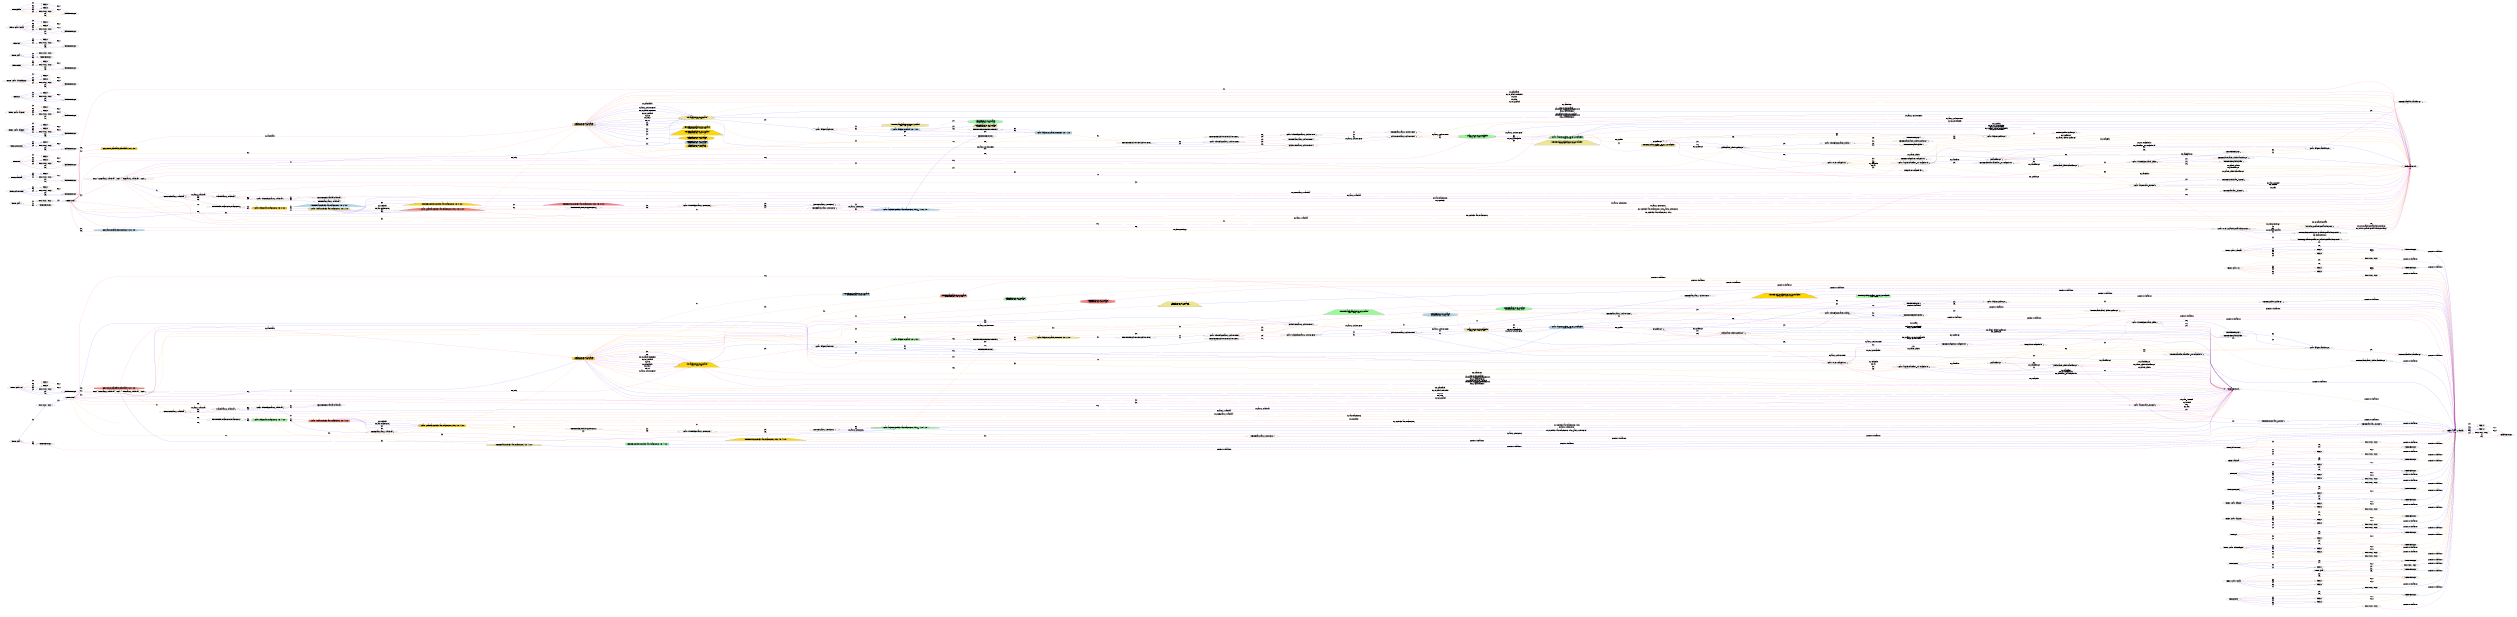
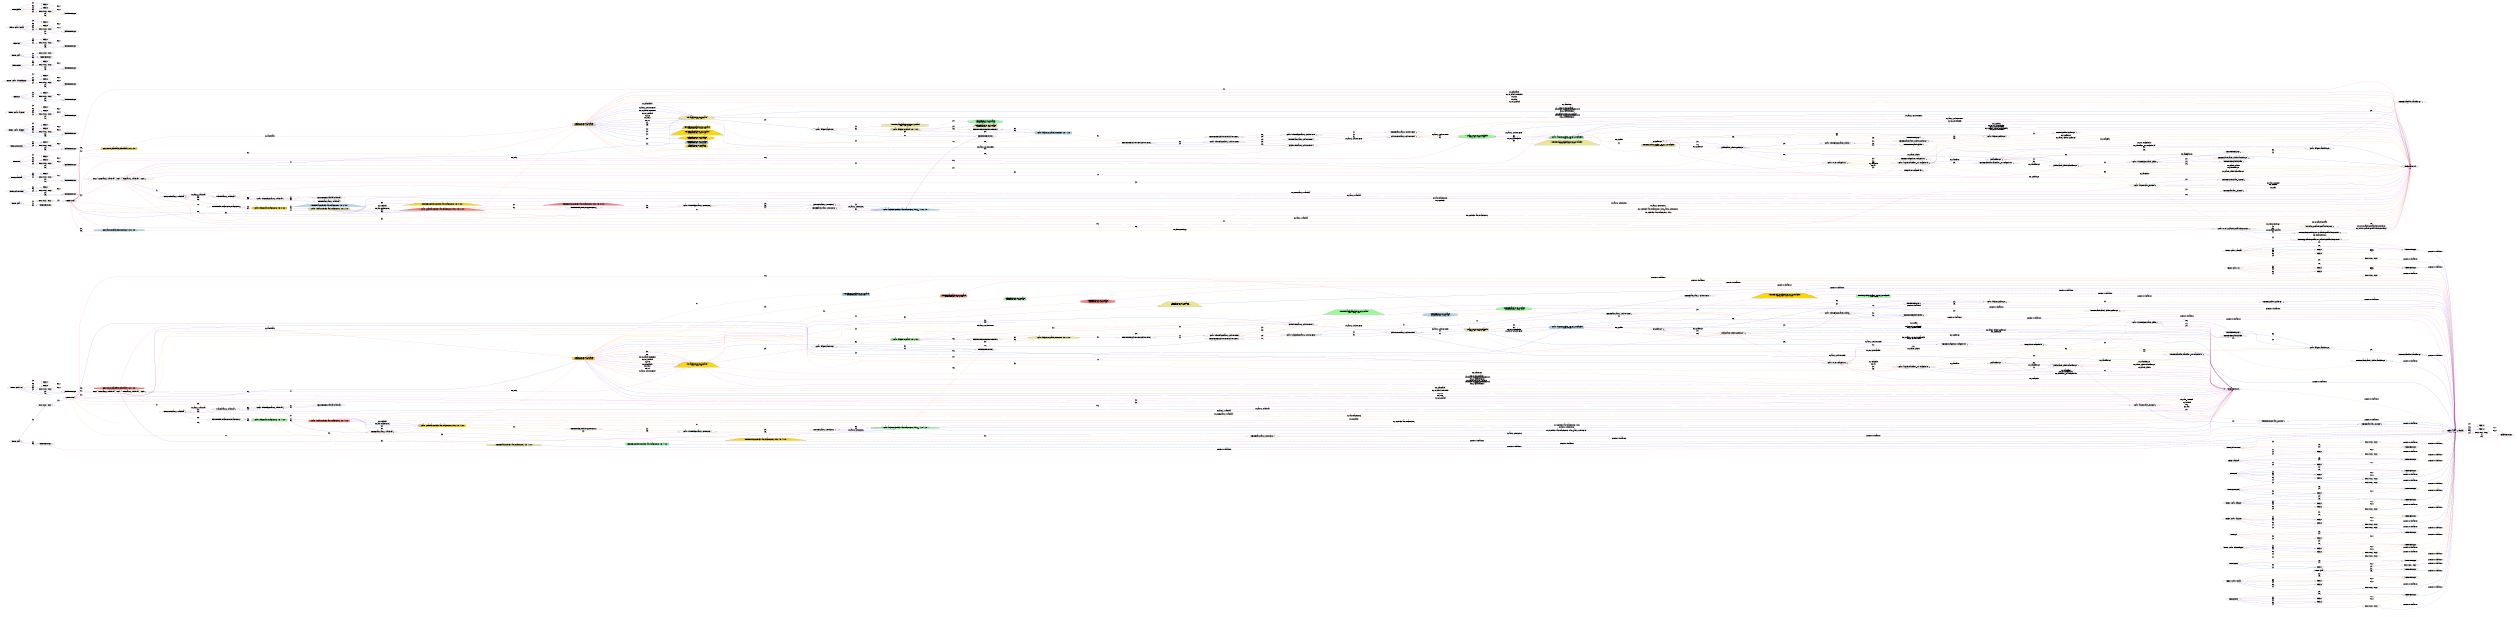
node "<(<operator>.fieldAccess,IPC::Channel)<SUB>7</SUB>>": fillcolor lightblue -> khaki
